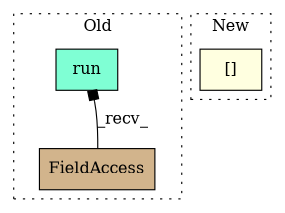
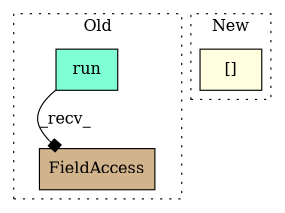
edge "FieldAccess" -> "run": reversed
